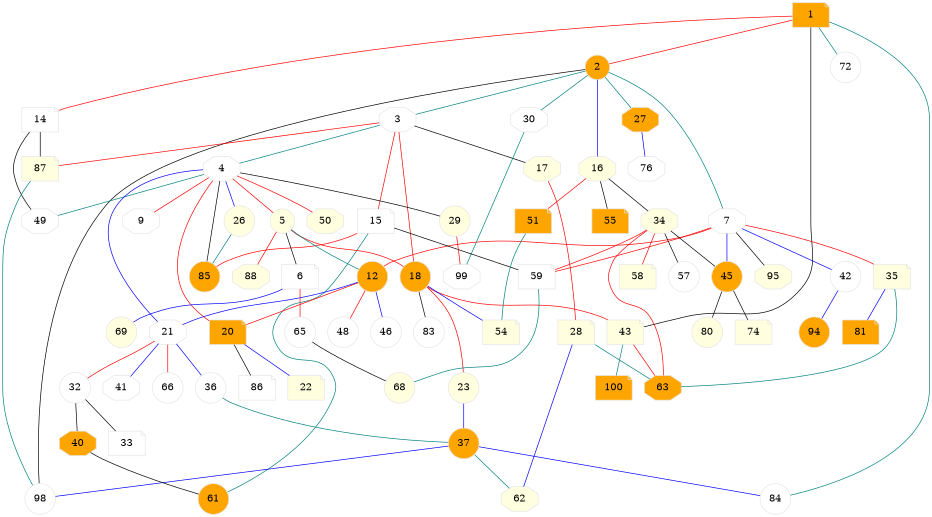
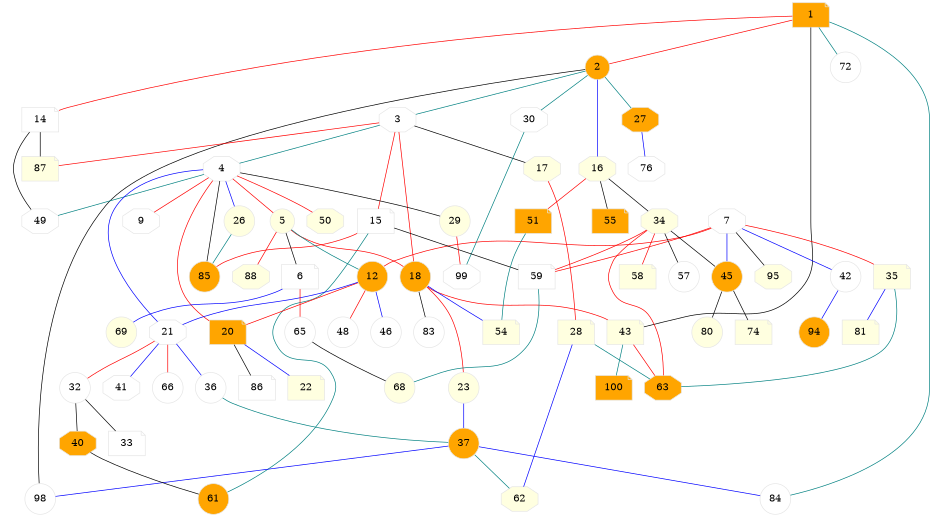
edge "2" -- "7": removed
node "81": fillcolor orange -> lightyellow
edge "87" -- "98": removed
